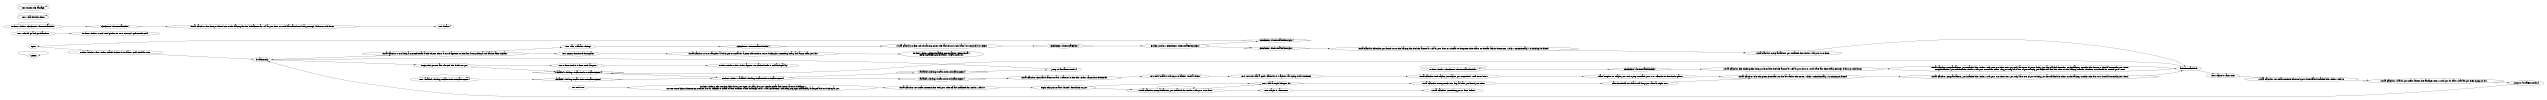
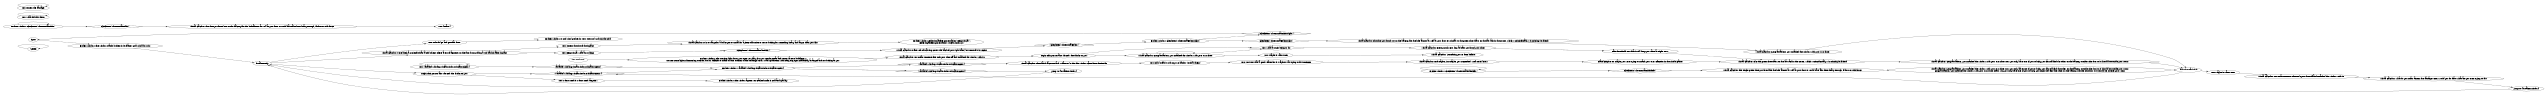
node "You: Wait, what am I doing?": label "You: Wait, what am I doing?" -> "You: TempVisCal, what am I doing?"
edge "broaken_only" -> "You: I should go and get that shoe.": added
